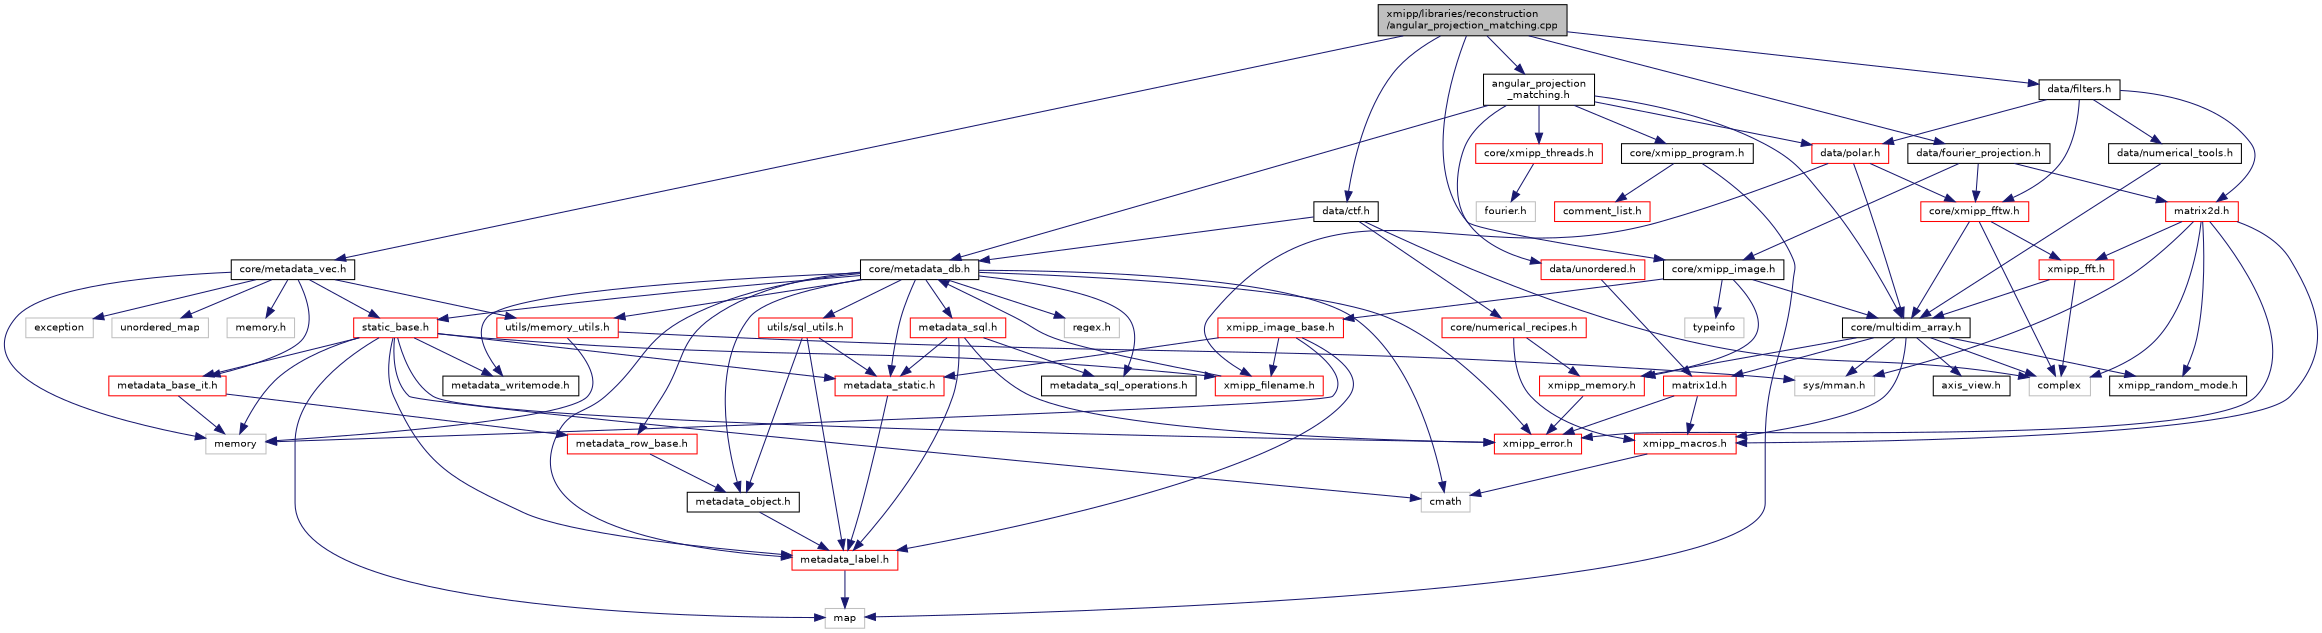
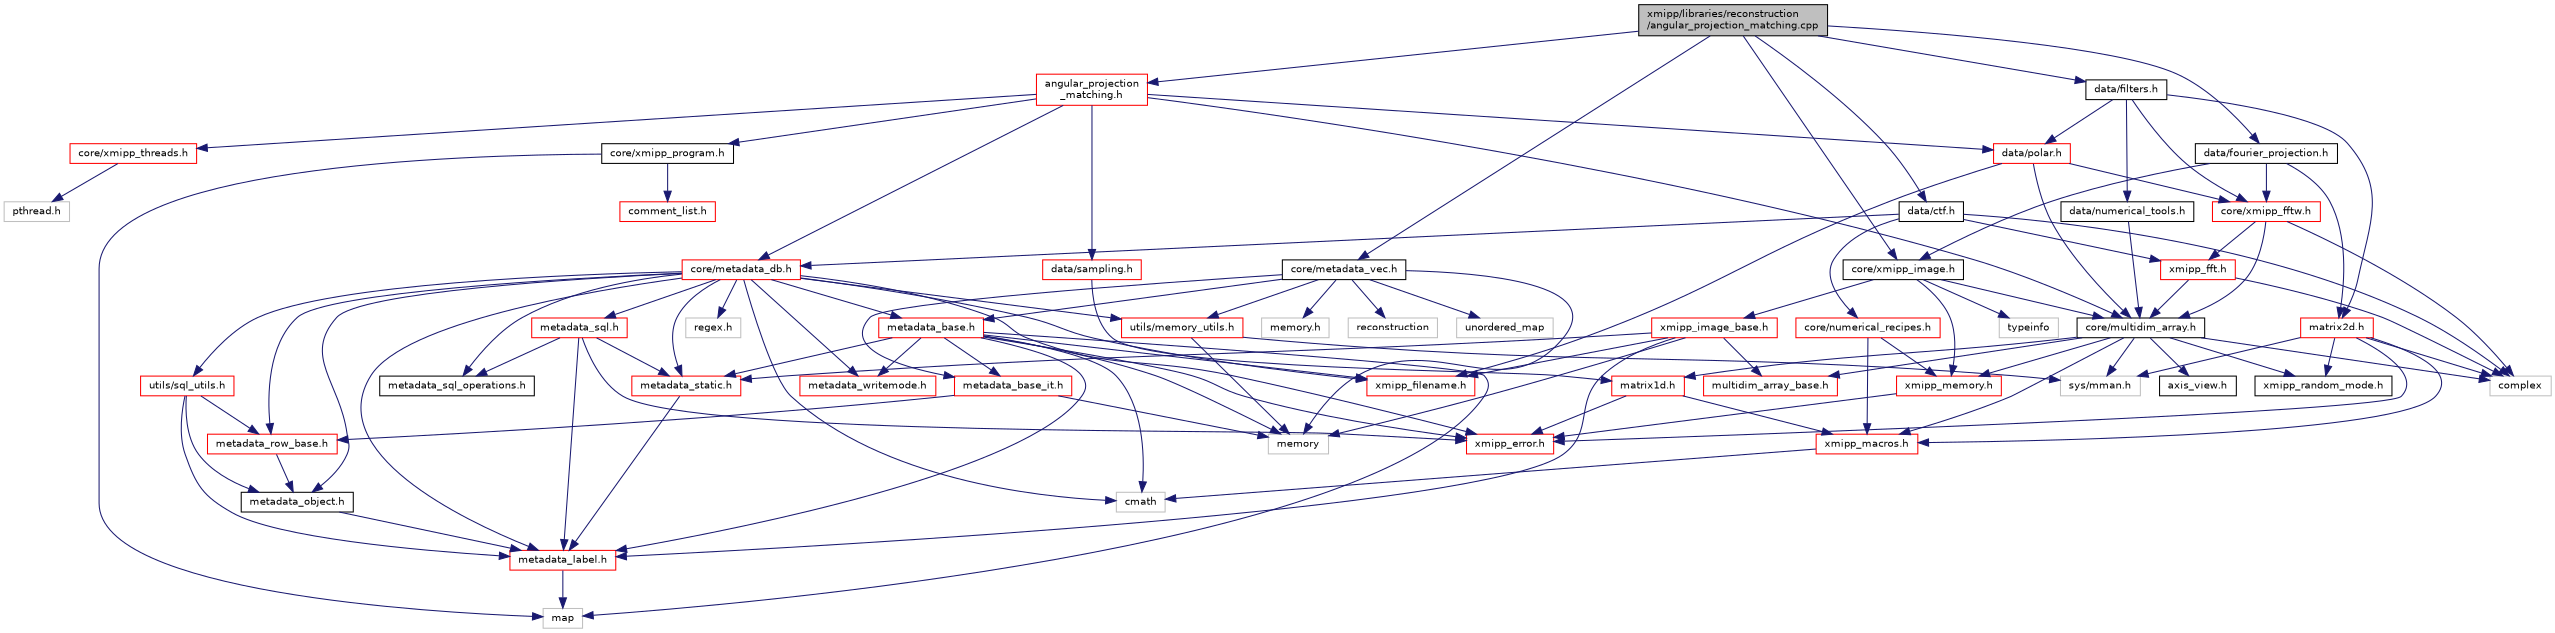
node "angular_projection _matching.h": color black -> red
node "fourier.h": label "fourier.h" -> "pthread.h"
edge "matrix2d.h" -> "xmipp_fft.h": now "data/ctf.h" -> "xmipp_fft.h"
node "core/metadata_db.h": color black -> red
node "data/unordered.h": label "data/unordered.h" -> "data/sampling.h"
node "exception": label "exception" -> "reconstruction"
node "static_base.h": label "static_base.h" -> "metadata_base.h"
edge "xmipp_filename.h" -> "core/metadata_db.h": reversed
edge "utils/sql_utils.h" -> "metadata_static.h": now "utils/sql_utils.h" -> "metadata_row_base.h"
node "metadata_writemode.h": color black -> red
node "multidim_array_base.h": added
